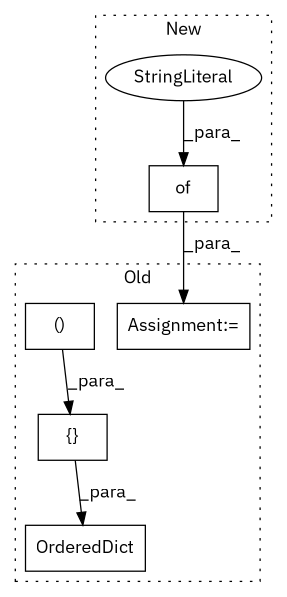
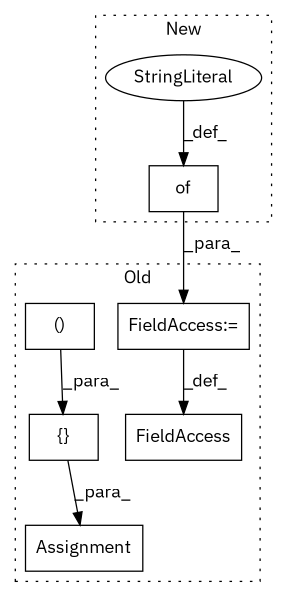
edge "StringLiteral" -> "of": label "_para_" -> "_def_"
node "Assignment:=": label "Assignment:=" -> "FieldAccess:="
node "FieldAccess": added
node "OrderedDict": label "OrderedDict" -> "Assignment"
